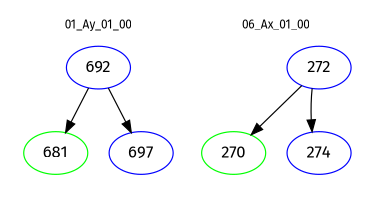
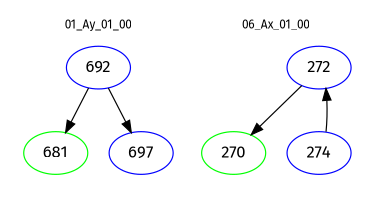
edge "272" -> "274": reversed
